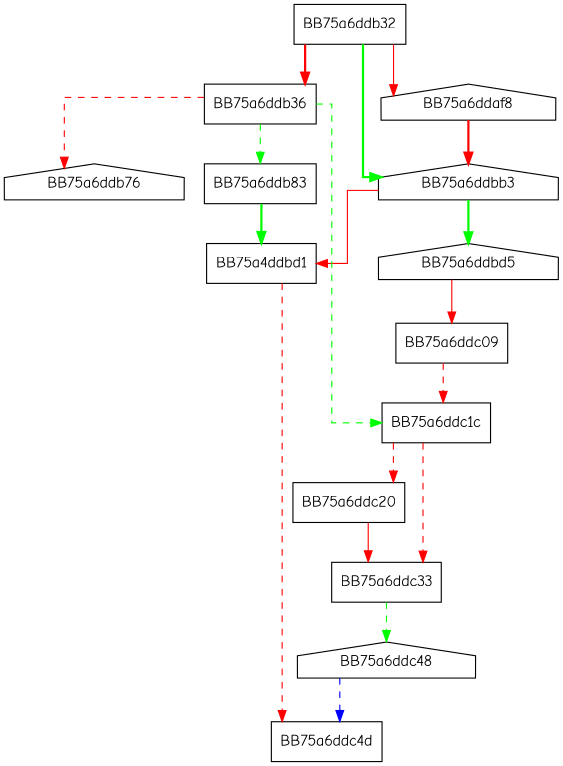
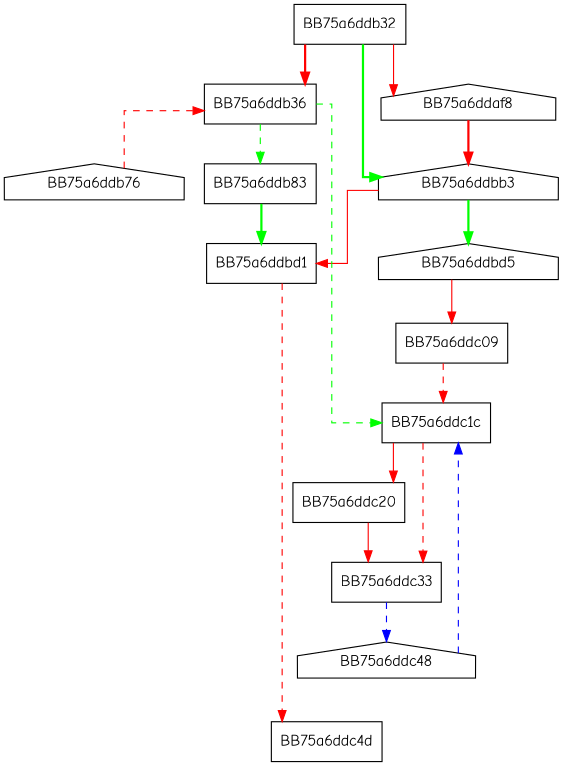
edge "BB75a6ddb36" -> "BB75a6ddb76": reversed
node "BB75a4ddbd1": label "BB75a4ddbd1" -> "BB75a6ddbd1"
edge "BB75a6ddc1c" -> "BB75a6ddc20": style dashed -> solid
edge "BB75a6ddc33" -> "BB75a6ddc48": color green -> blue
edge "BB75a6ddc48" -> "BB75a6ddc4d": now "BB75a6ddc48" -> "BB75a6ddc1c"
